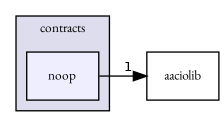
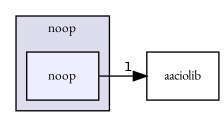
cluster "contracts": label "contracts" -> "noop"
